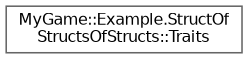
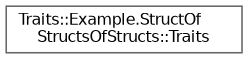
node "MyGame::Example.StructOf StructsOfStructs::Traits": label "MyGame::Example.StructOf StructsOfStructs::Traits" -> "Traits::Example.StructOf StructsOfStructs::Traits"
